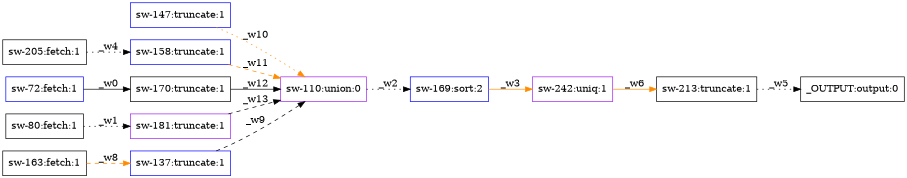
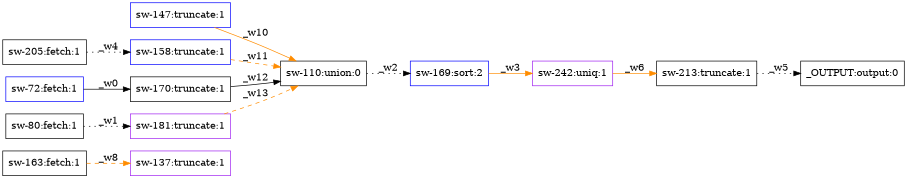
edge "sw-147:truncate:1" -> "sw-110:union:0": style dotted -> solid
node "sw-110:union:0": color purple -> black
edge "sw-181:truncate:1" -> "sw-110:union:0": color black -> darkorange
edge "sw-137:truncate:1" -> "sw-110:union:0": removed, label "_w9"
node "sw-137:truncate:1": color blue -> purple
